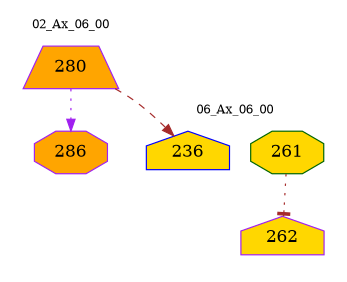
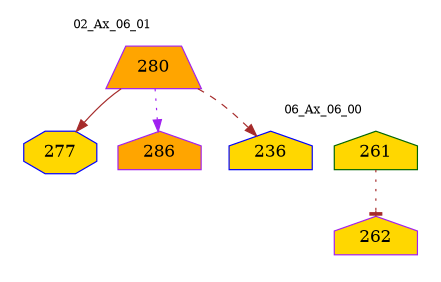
cluster "02_Ax_06_00": label "02_Ax_06_00" -> "02_Ax_06_01"
node "277": added
node "286": shape octagon -> house
node "261": shape octagon -> house
